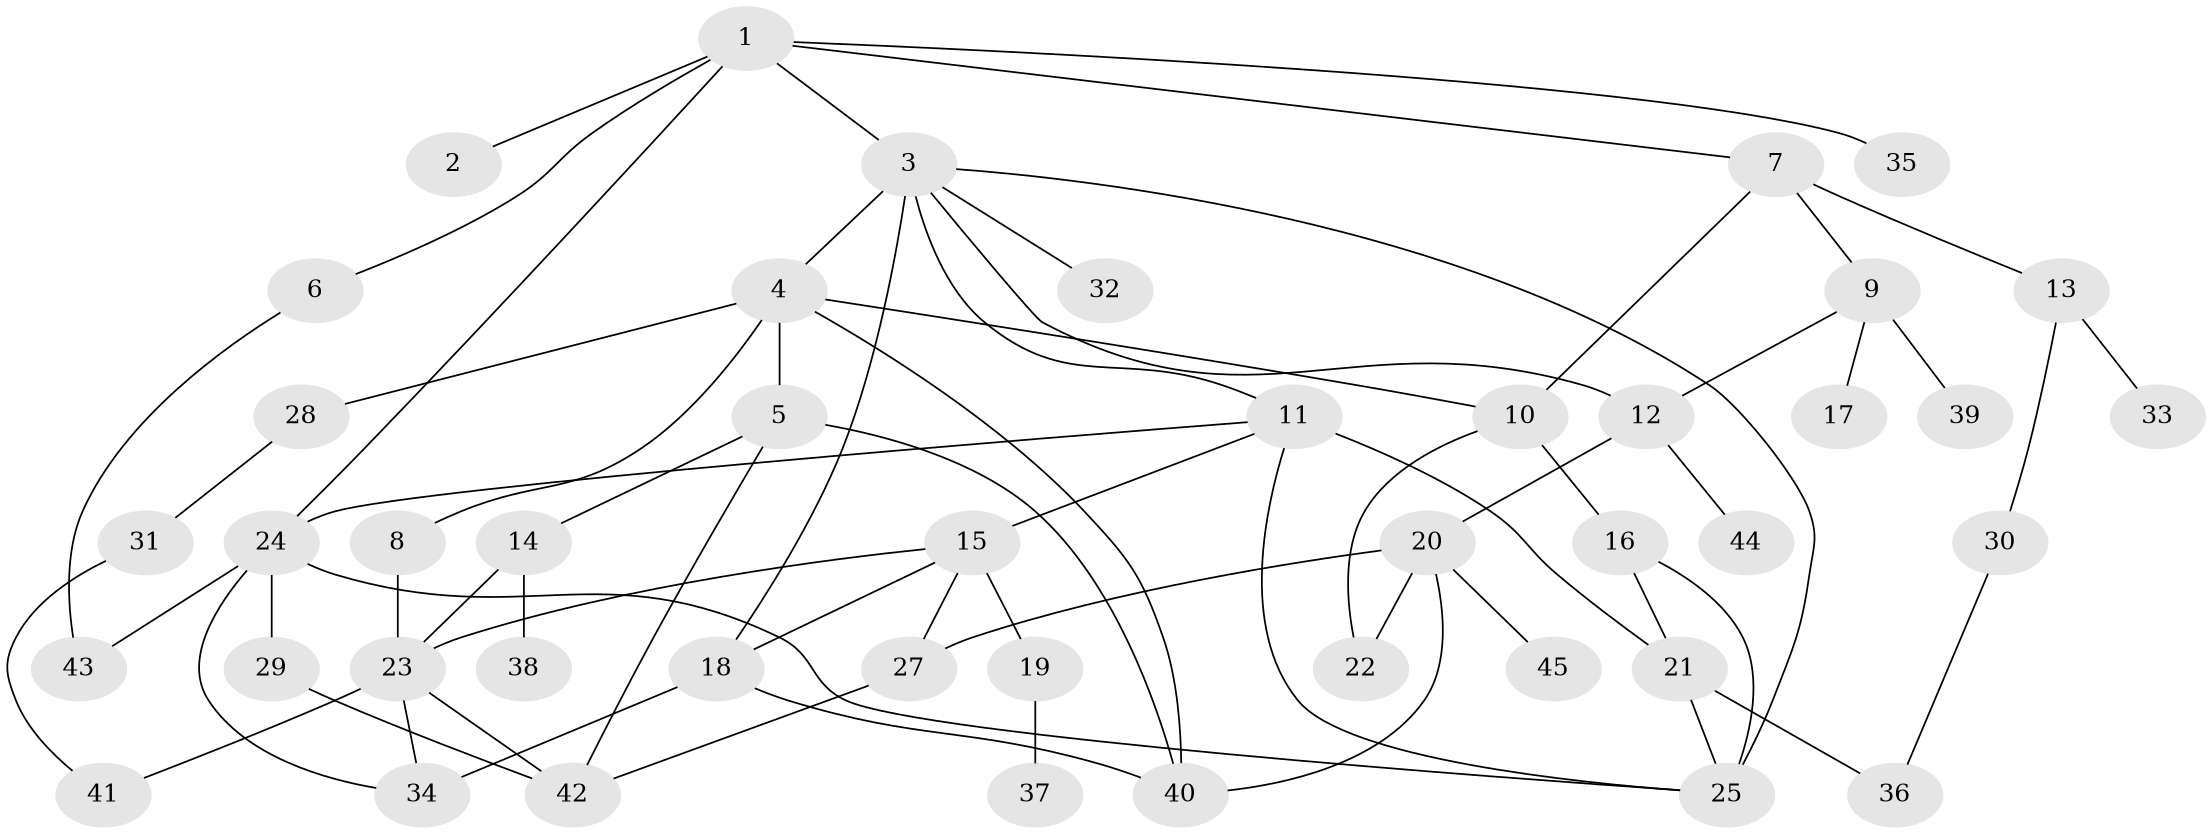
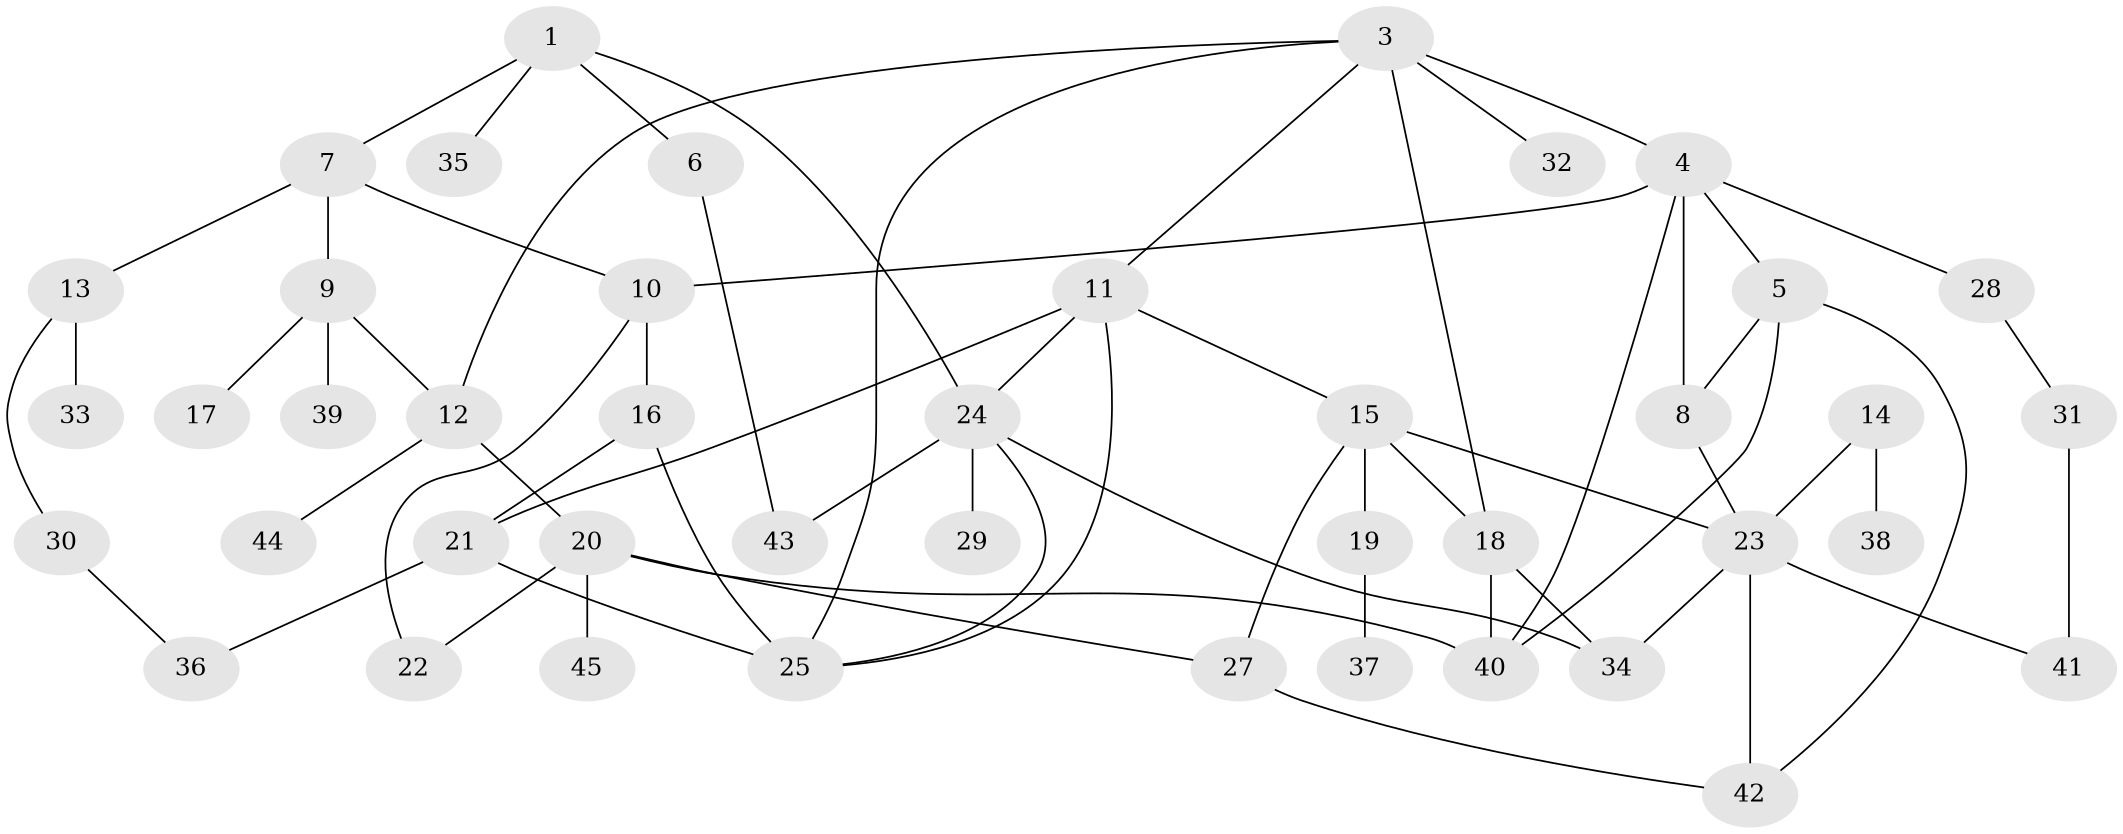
edge "1" -- "3": removed
node "2": removed
edge "5" -- "14": now "5" -- "8"
edge "29" -- "42": removed
